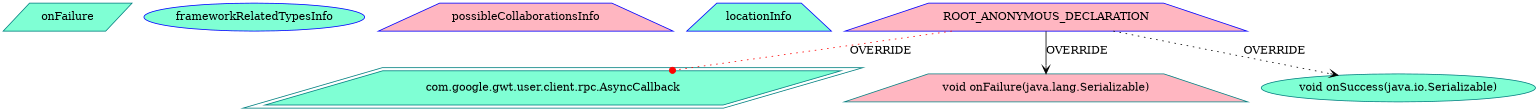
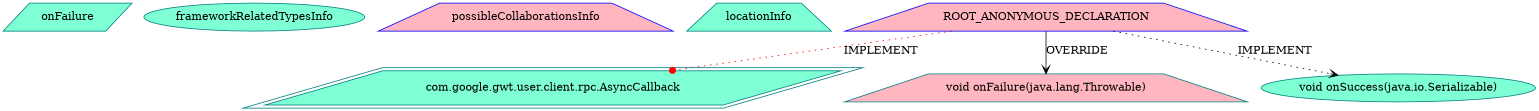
node "frameworkRelatedTypesInfo": color blue -> teal
node "locationInfo": color blue -> teal
edge "ROOT_ANONYMOUS_DECLARATION" -> "com.google.gwt.user.client.rpc.AsyncCallback": label "OVERRIDE" -> "IMPLEMENT"
edge "ROOT_ANONYMOUS_DECLARATION" -> "void onSuccess(java.io.Serializable)": label "OVERRIDE" -> "IMPLEMENT"
node "void onFailure(java.lang.Serializable)": label "void onFailure(java.lang.Serializable)" -> "void onFailure(java.lang.Throwable)"
